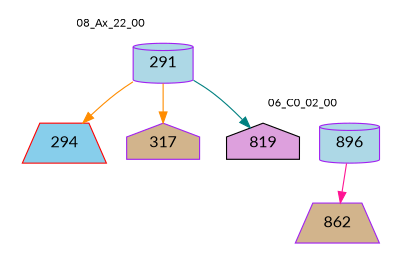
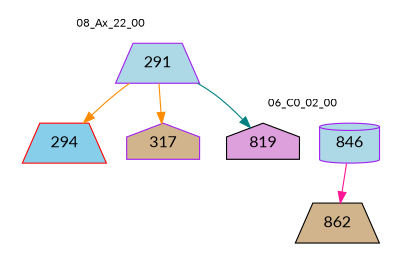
node "291": shape cylinder -> trapezium
node "896": label "896" -> "846"
node "862": color purple -> black
